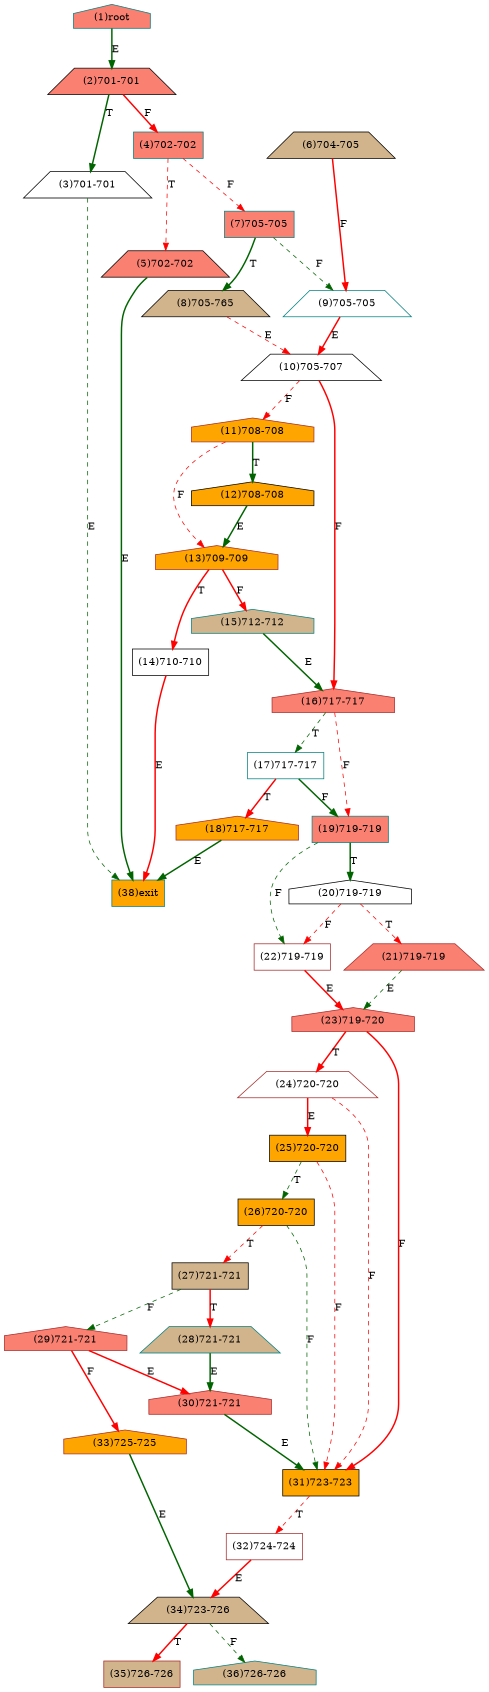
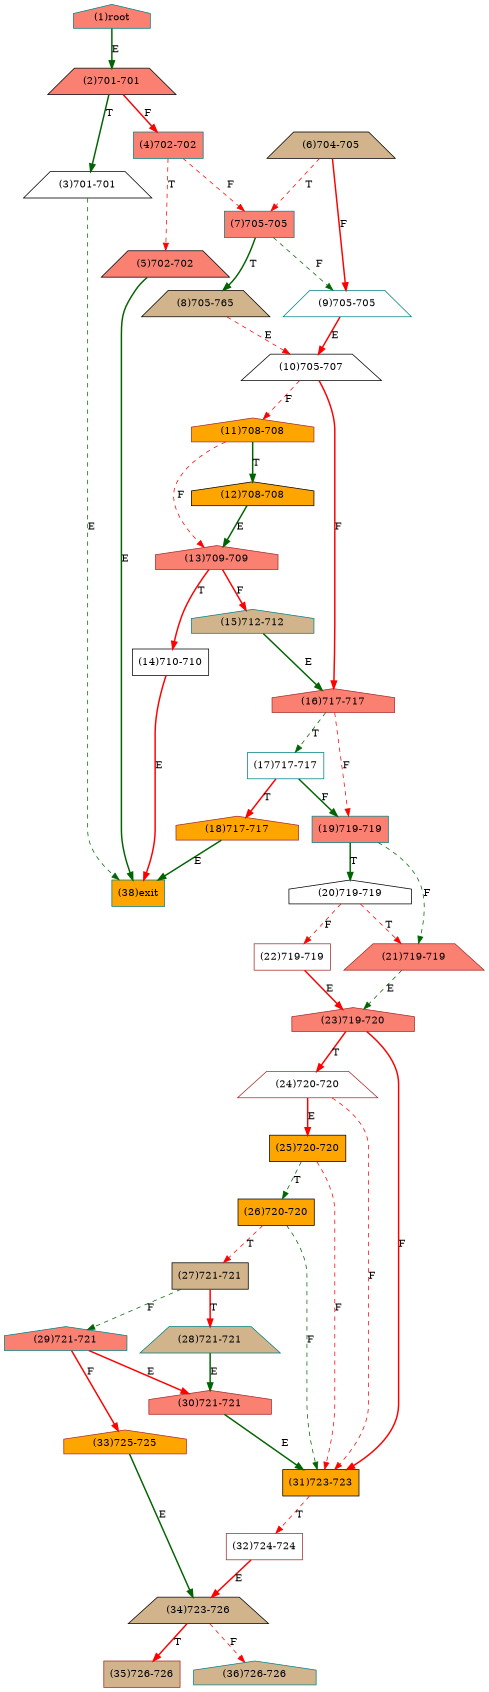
edge "(6)704-705" -> "(7)705-705": added, label "T"
node "(13)709-709": fillcolor orange -> salmon
edge "(19)719-719" -> "(22)719-719": now "(19)719-719" -> "(21)719-719"
node "(29)721-721": color brown -> teal
edge "(34)723-726" -> "(36)726-726": color darkgreen -> red
